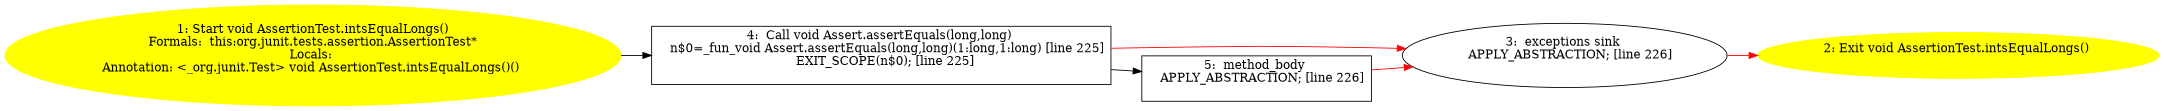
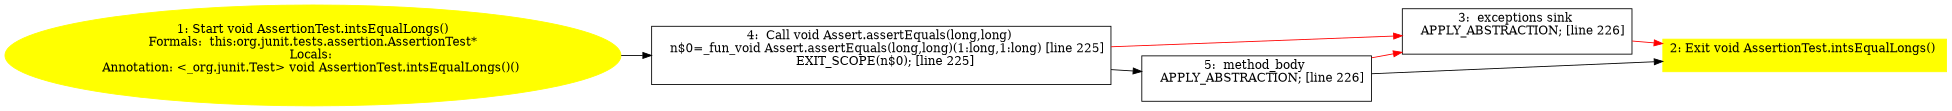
node "3:  exceptions sink APPLY_ABSTRACTION; [line 226]": shape ellipse -> box
node "2: Exit void AssertionTest.intsEqualLongs()": shape ellipse -> box
edge "5:  method_body APPLY_ABSTRACTION; [line 226]" -> "2: Exit void AssertionTest.intsEqualLongs()": added
